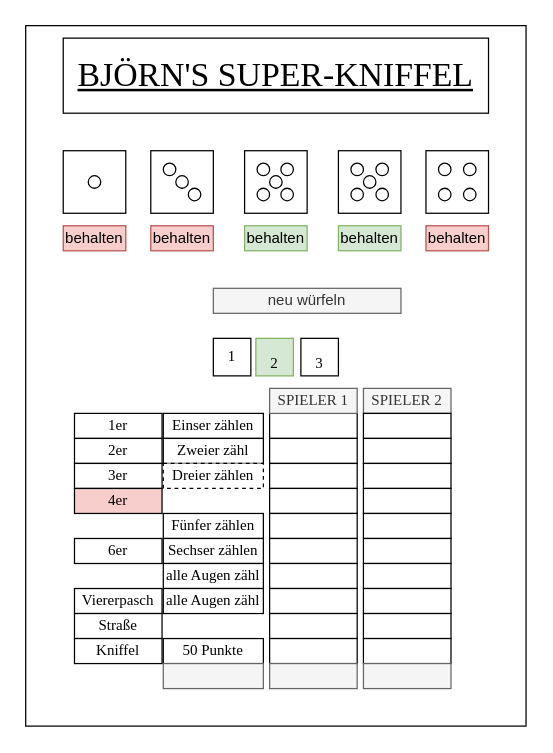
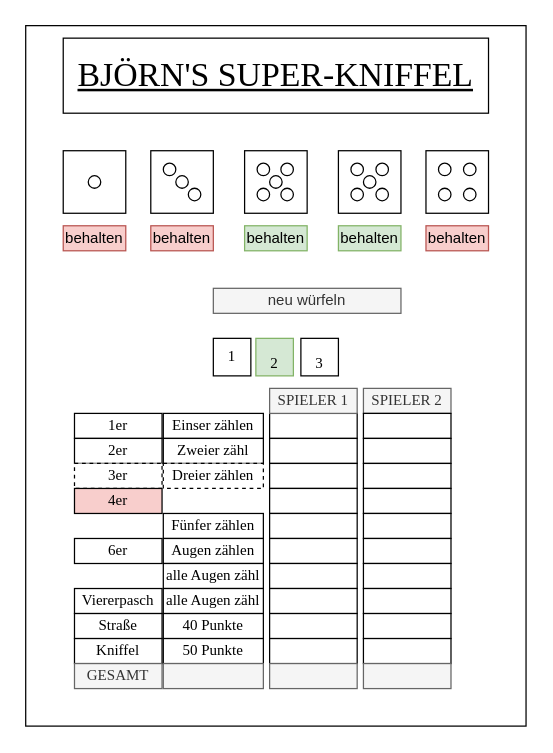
node "3er": style solid -> dashed
node "Sechser zählen": label "Sechser zählen" -> "Augen zählen"
node "40 Punkte": added
node "GESAMT": added
